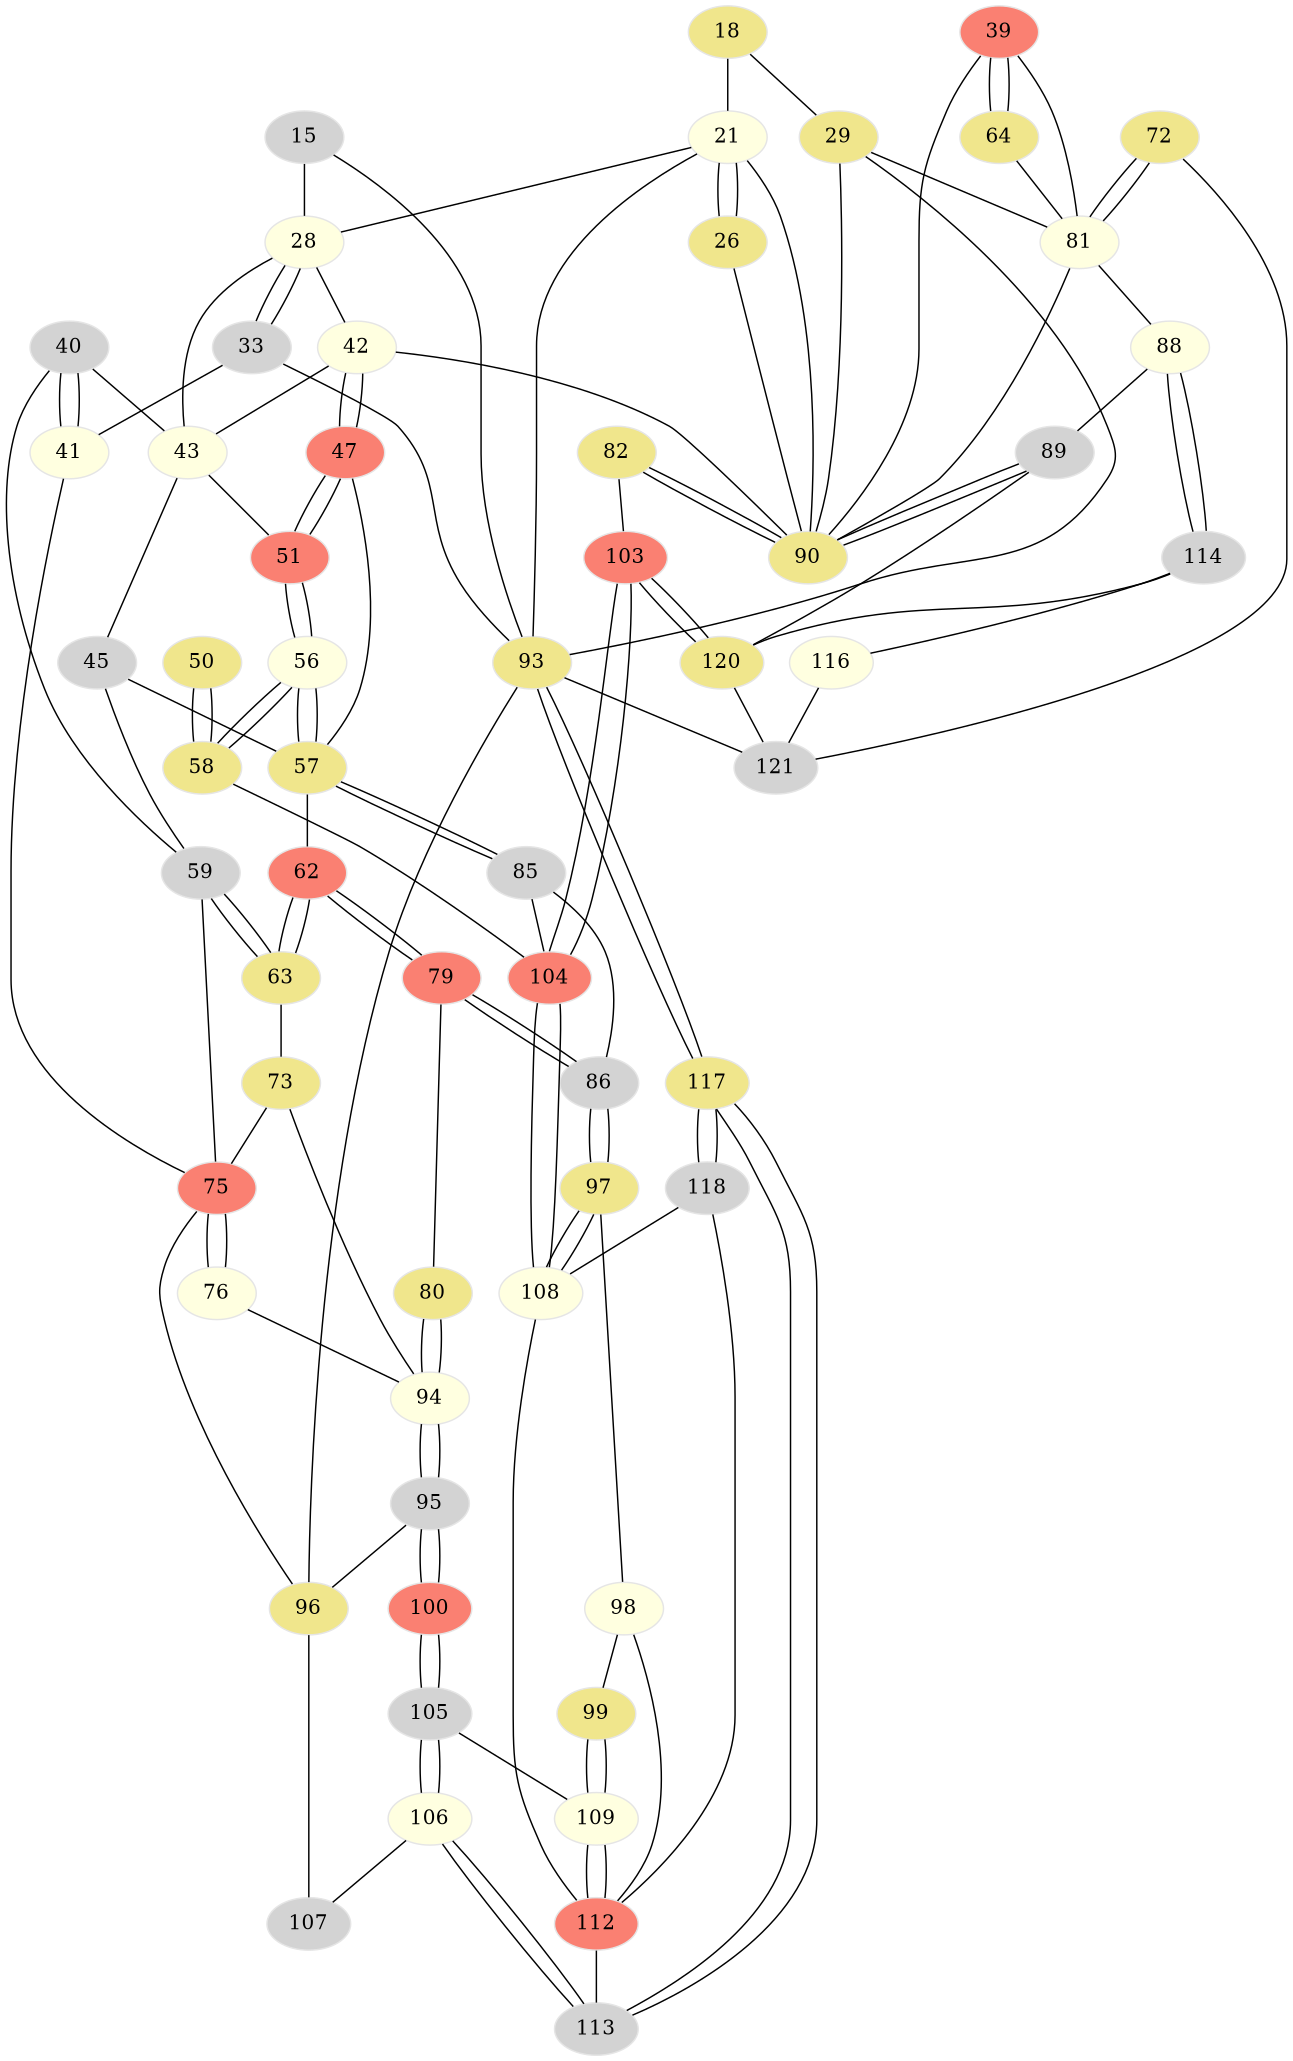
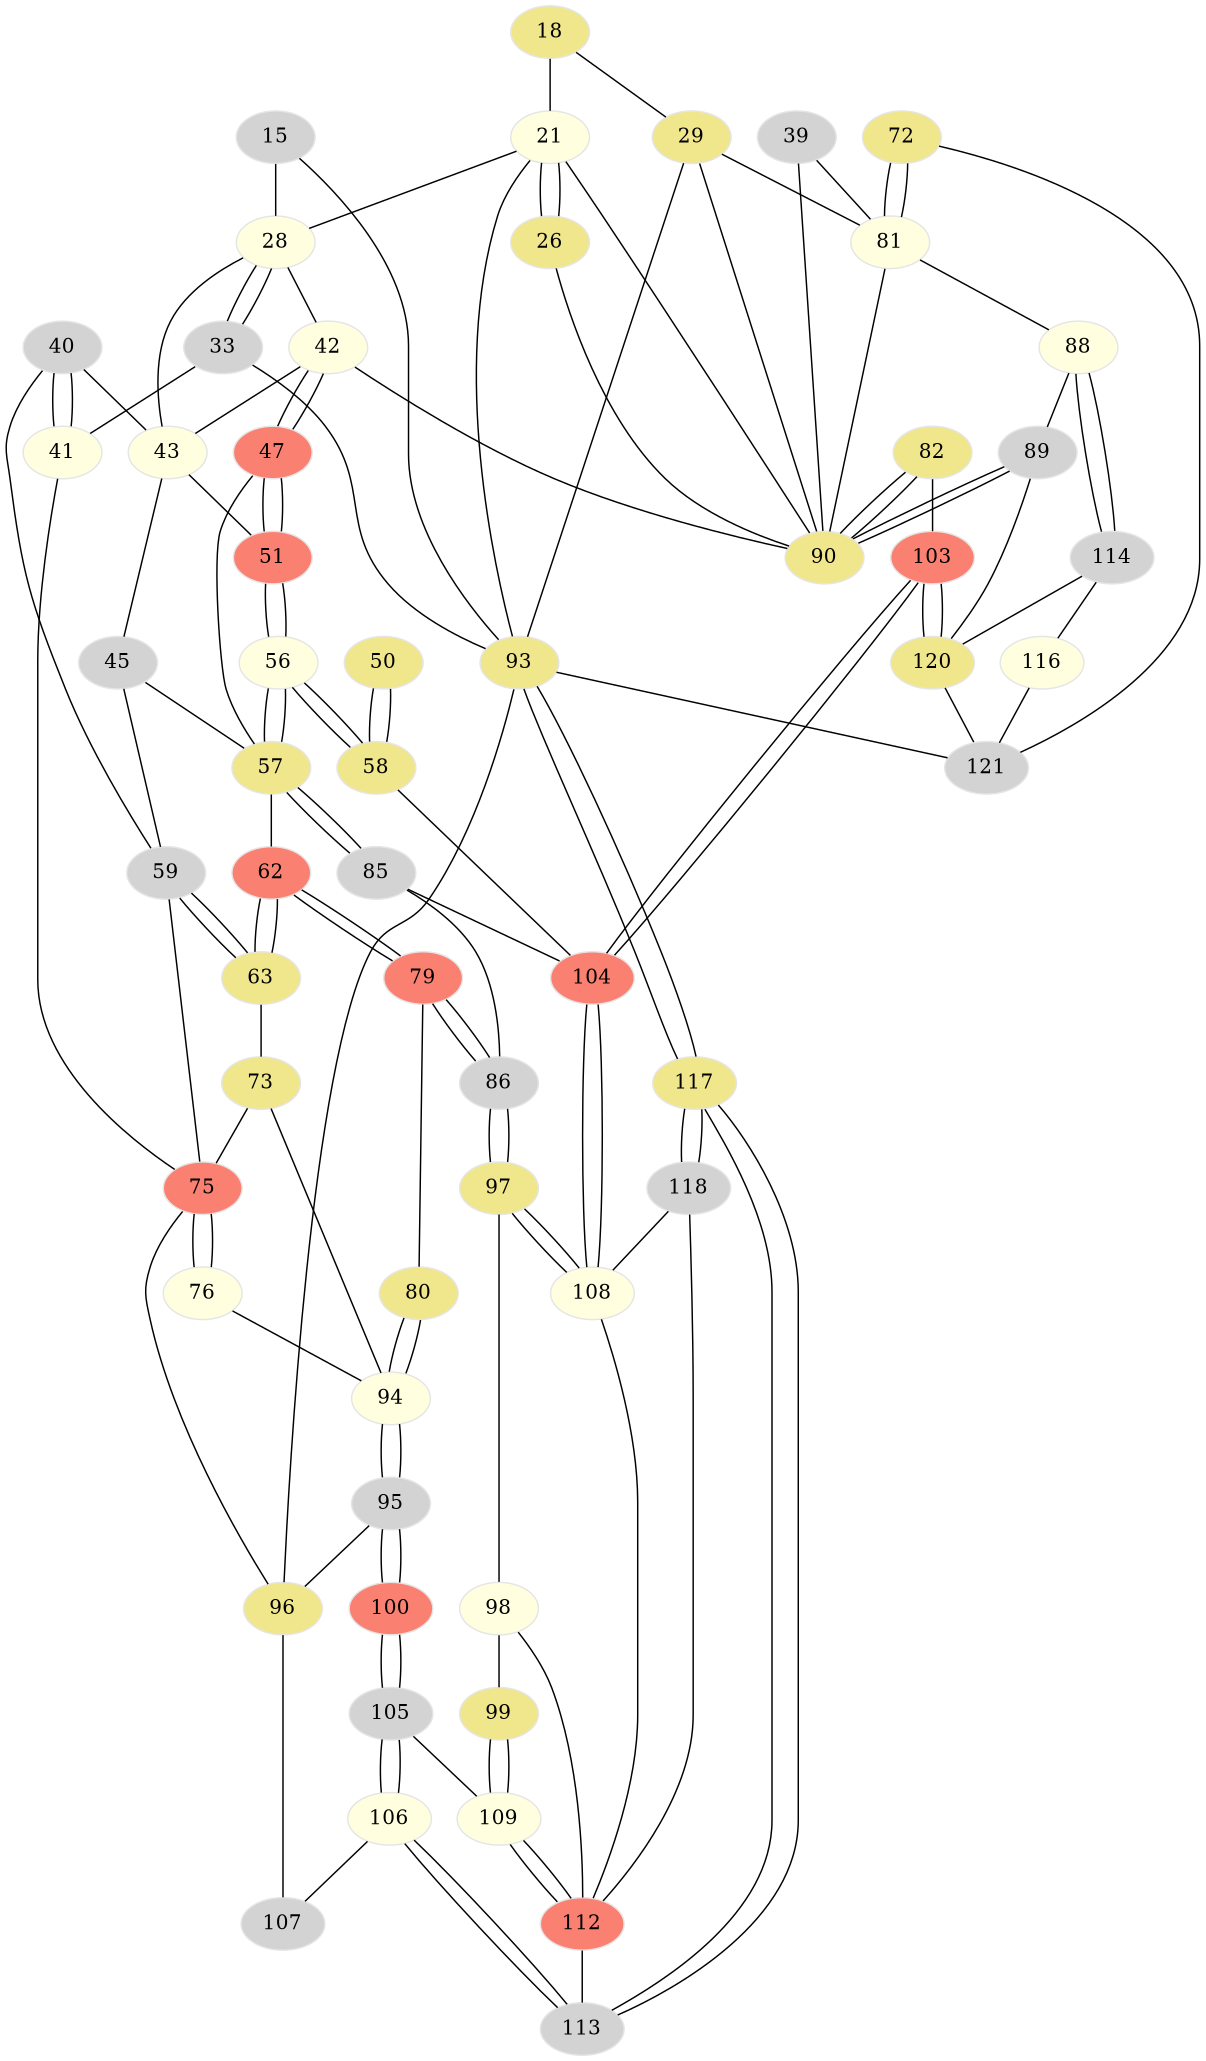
node "39": fillcolor salmon -> lightgrey
node "64": removed
